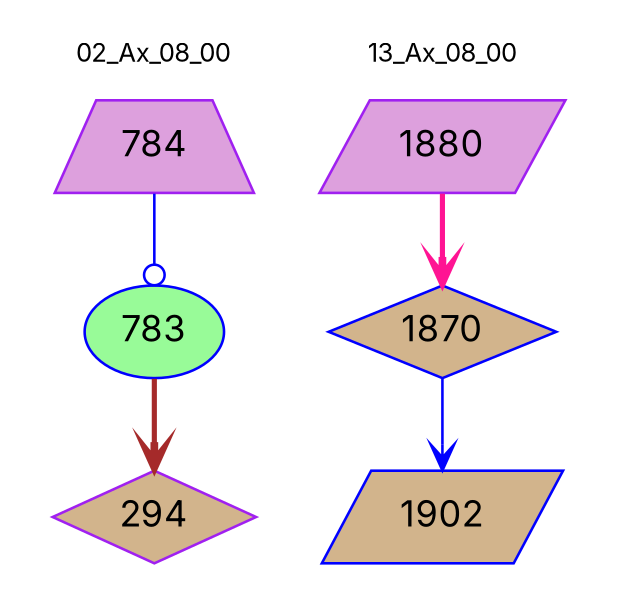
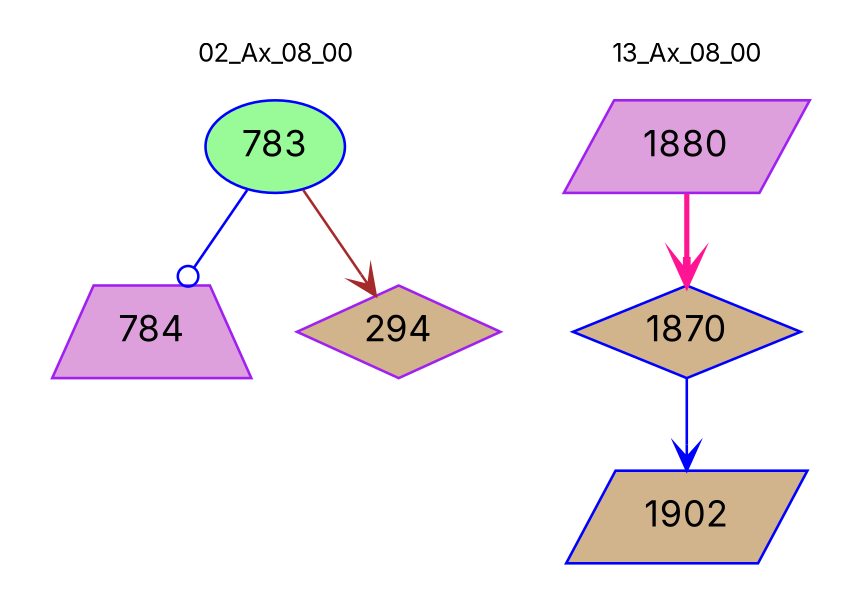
edge "784" -> "783": reversed
edge "783" -> "294": style bold -> solid
